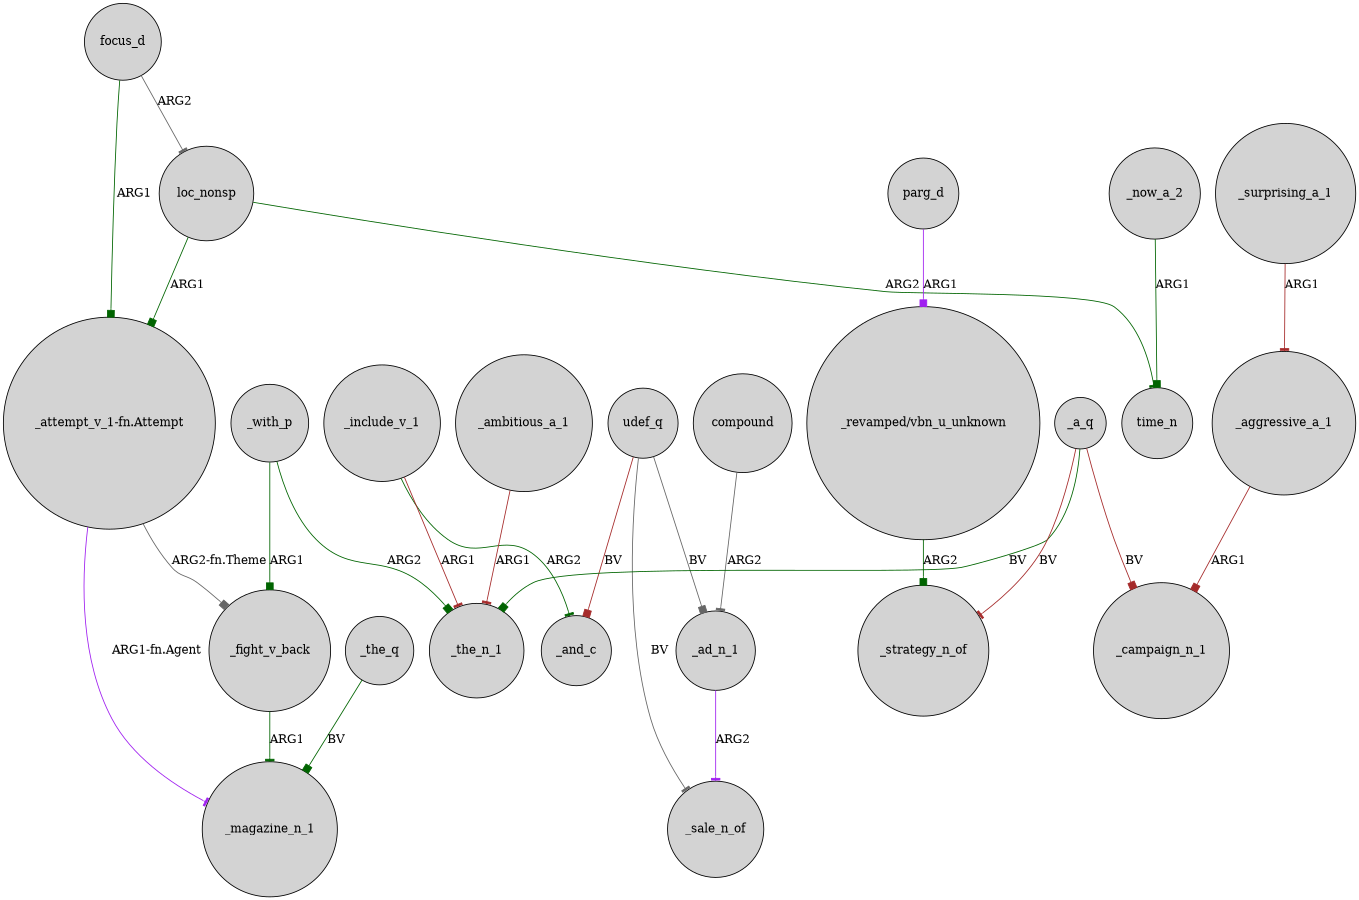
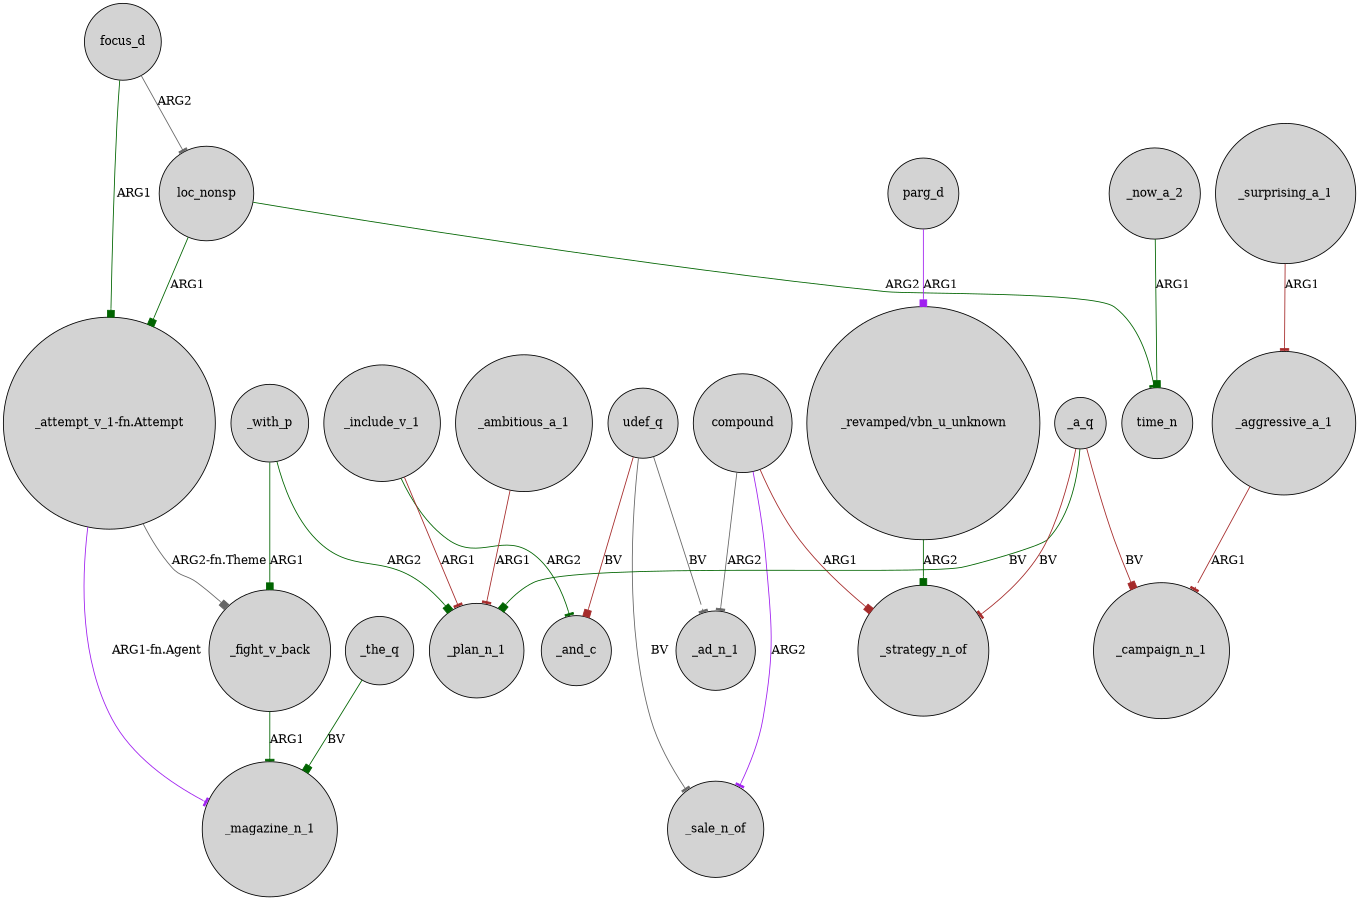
edge "udef_q" -> "_ad_n_1": arrowhead box -> tee
edge "_aggressive_a_1" -> "_campaign_n_1": arrowhead box -> tee
edge "compound" -> "_strategy_n_of": added, label "ARG1"
node "_the_n_1": label "_the_n_1" -> "_plan_n_1"
edge "_ad_n_1" -> "_sale_n_of": now "compound" -> "_sale_n_of"
